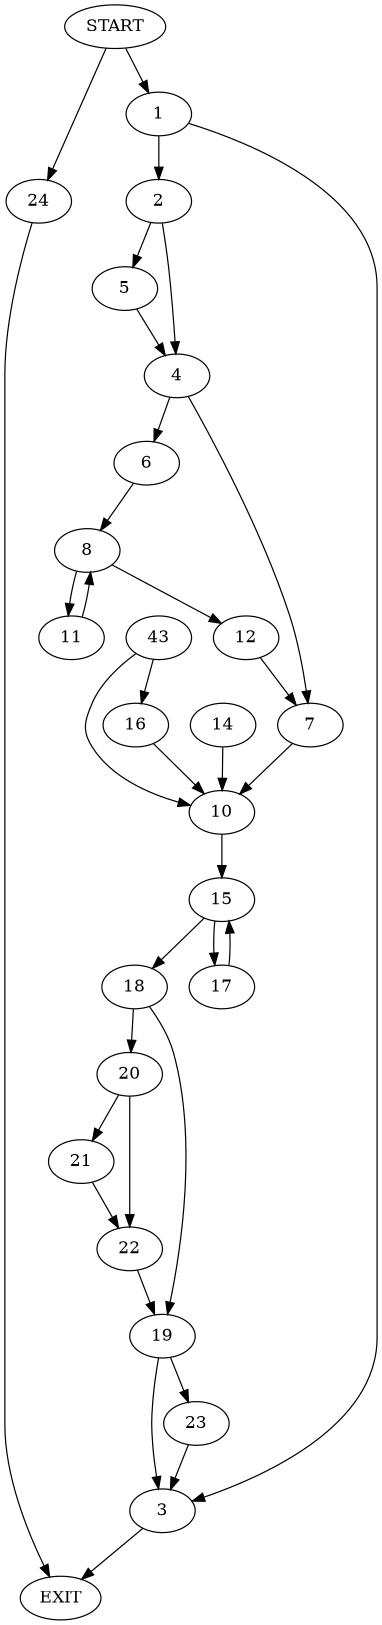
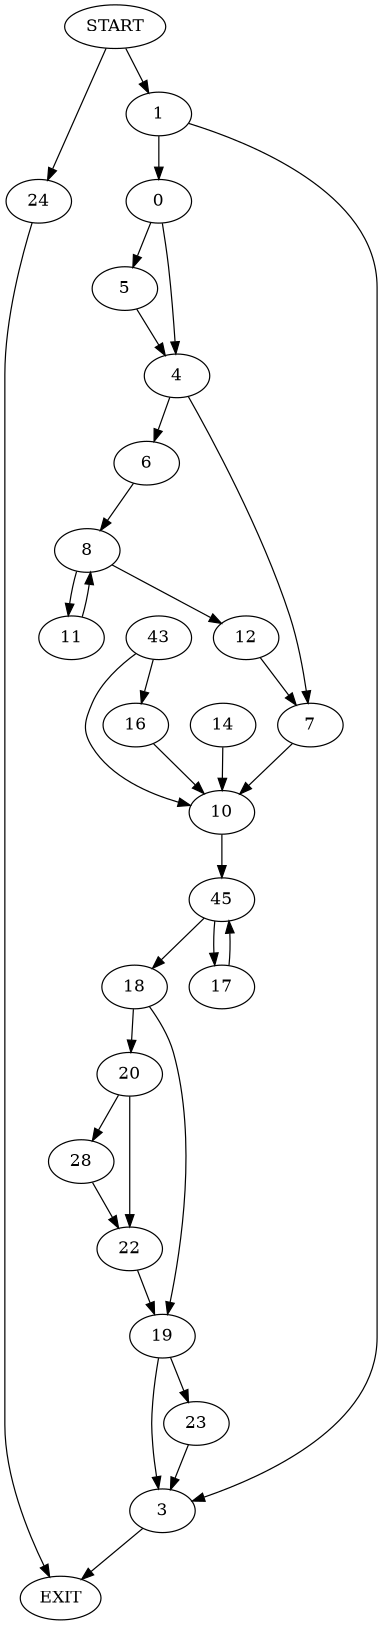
node "2": label "2" -> "0"
node "15": label "15" -> "45"
node "21": label "21" -> "28"
